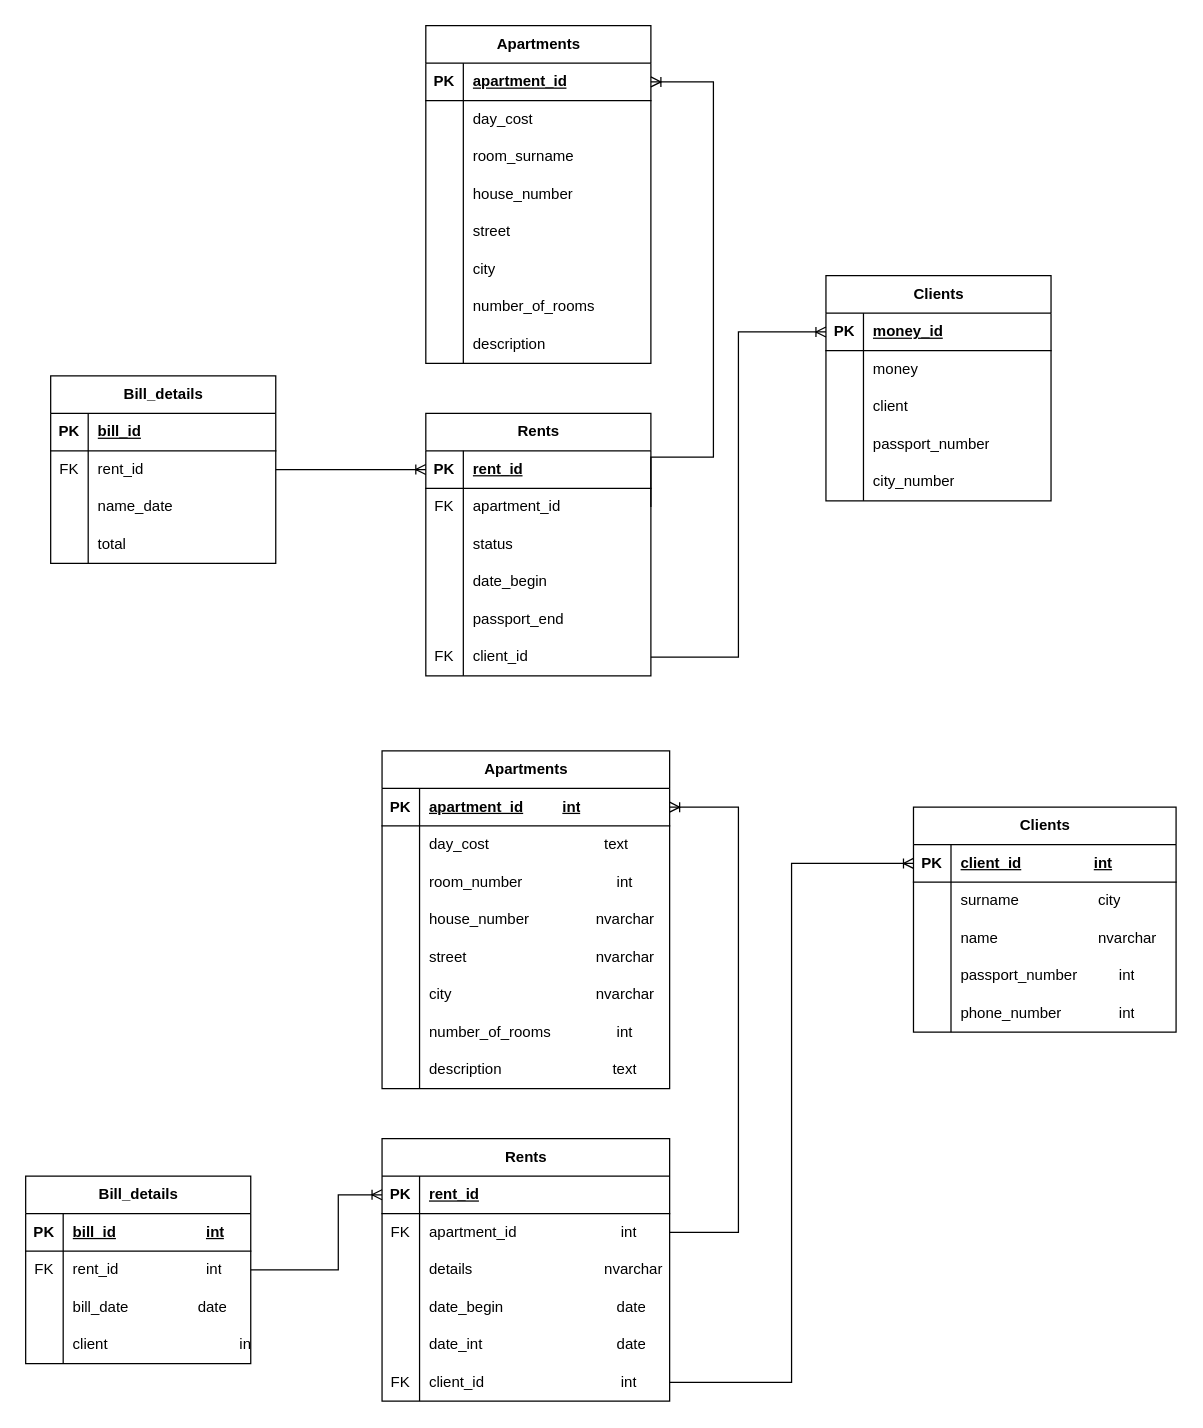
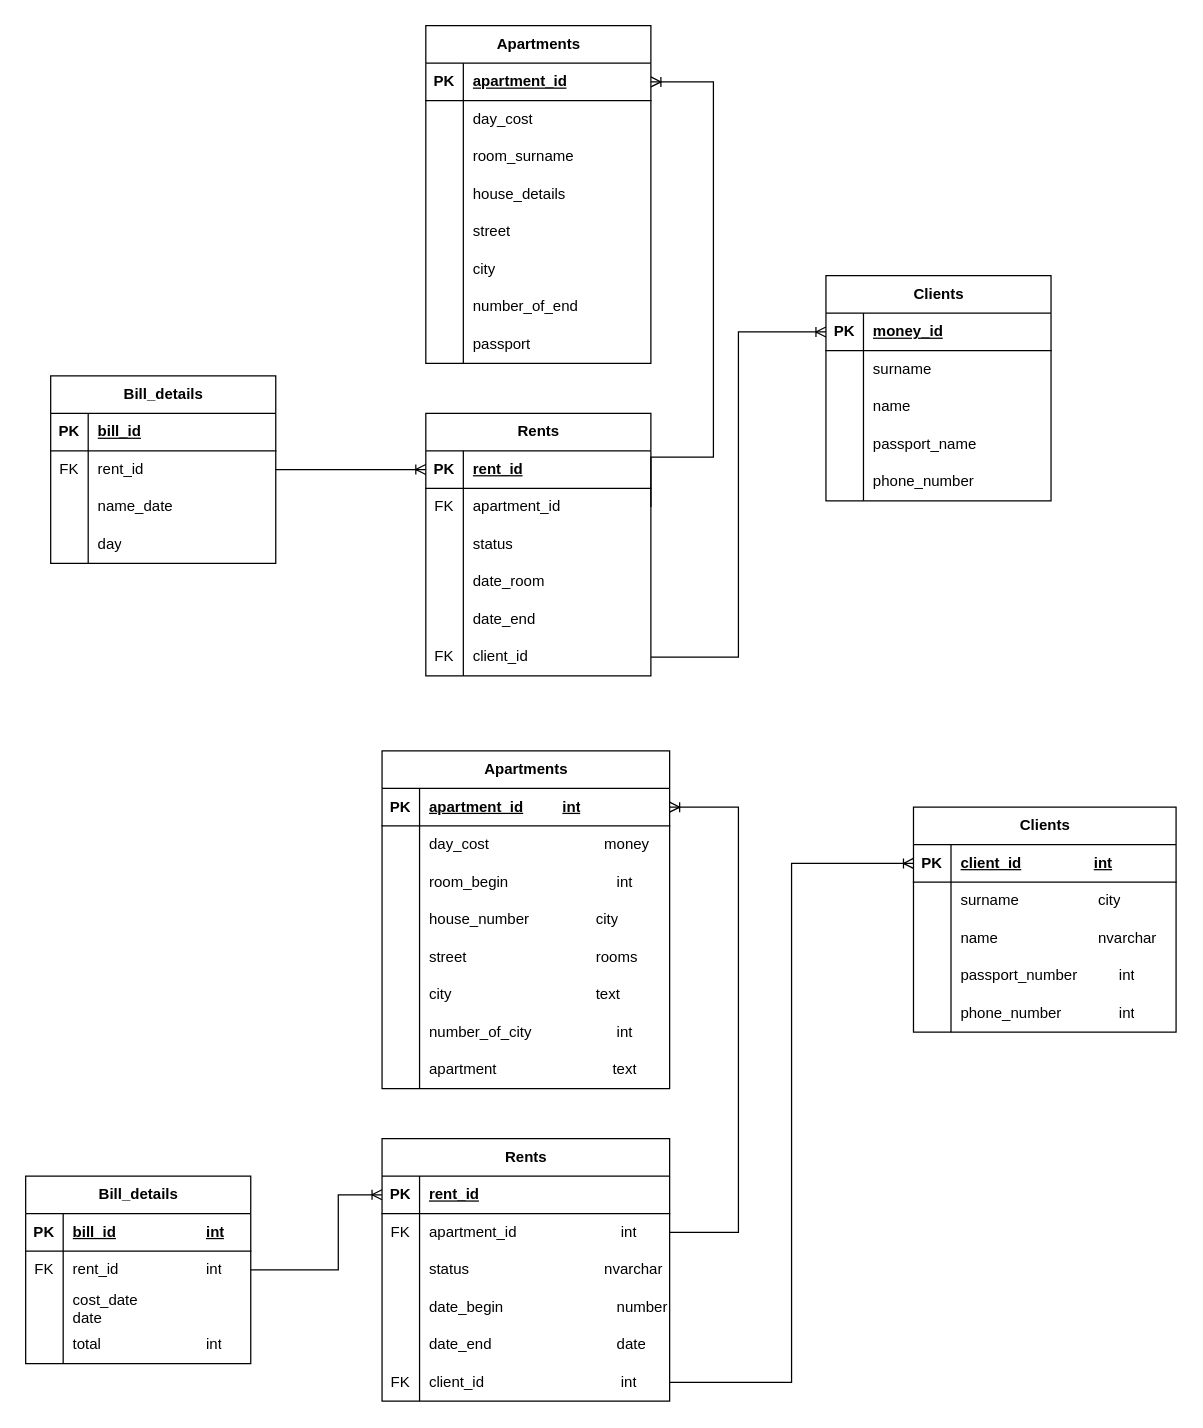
node "house_number": label "house_number" -> "house_details"
node "number_of_rooms": label "number_of_rooms" -> "number_of_end"
node "description": label "description" -> "passport"
node "money": label "money" -> "surname"
node "client": label "client" -> "name"
node "passport_number": label "passport_number" -> "passport_name"
node "city_number": label "city_number" -> "phone_number"
node "total": label "total" -> "day"
node "date_begin": label "date_begin" -> "date_room"
node "passport_end": label "passport_end" -> "date_end"
node "day_cost text": label "day_cost text" -> "day_cost money"
node "room_number int": label "room_number int" -> "room_begin int"
node "house_number nvarchar": label "house_number nvarchar" -> "house_number city"
node "street nvarchar": label "street nvarchar" -> "street rooms"
node "city nvarchar": label "city nvarchar" -> "city text"
node "number_of_rooms int": label "number_of_rooms int" -> "number_of_city int"
node "description text": label "description text" -> "apartment text"
node "details nvarchar": label "details nvarchar" -> "status nvarchar"
node "bill_date date": label "bill_date date" -> "cost_date date"
node "date_begin date": label "date_begin date" -> "date_begin number"
node "client int": label "client int" -> "total int"
node "date_int date": label "date_int date" -> "date_end date"
